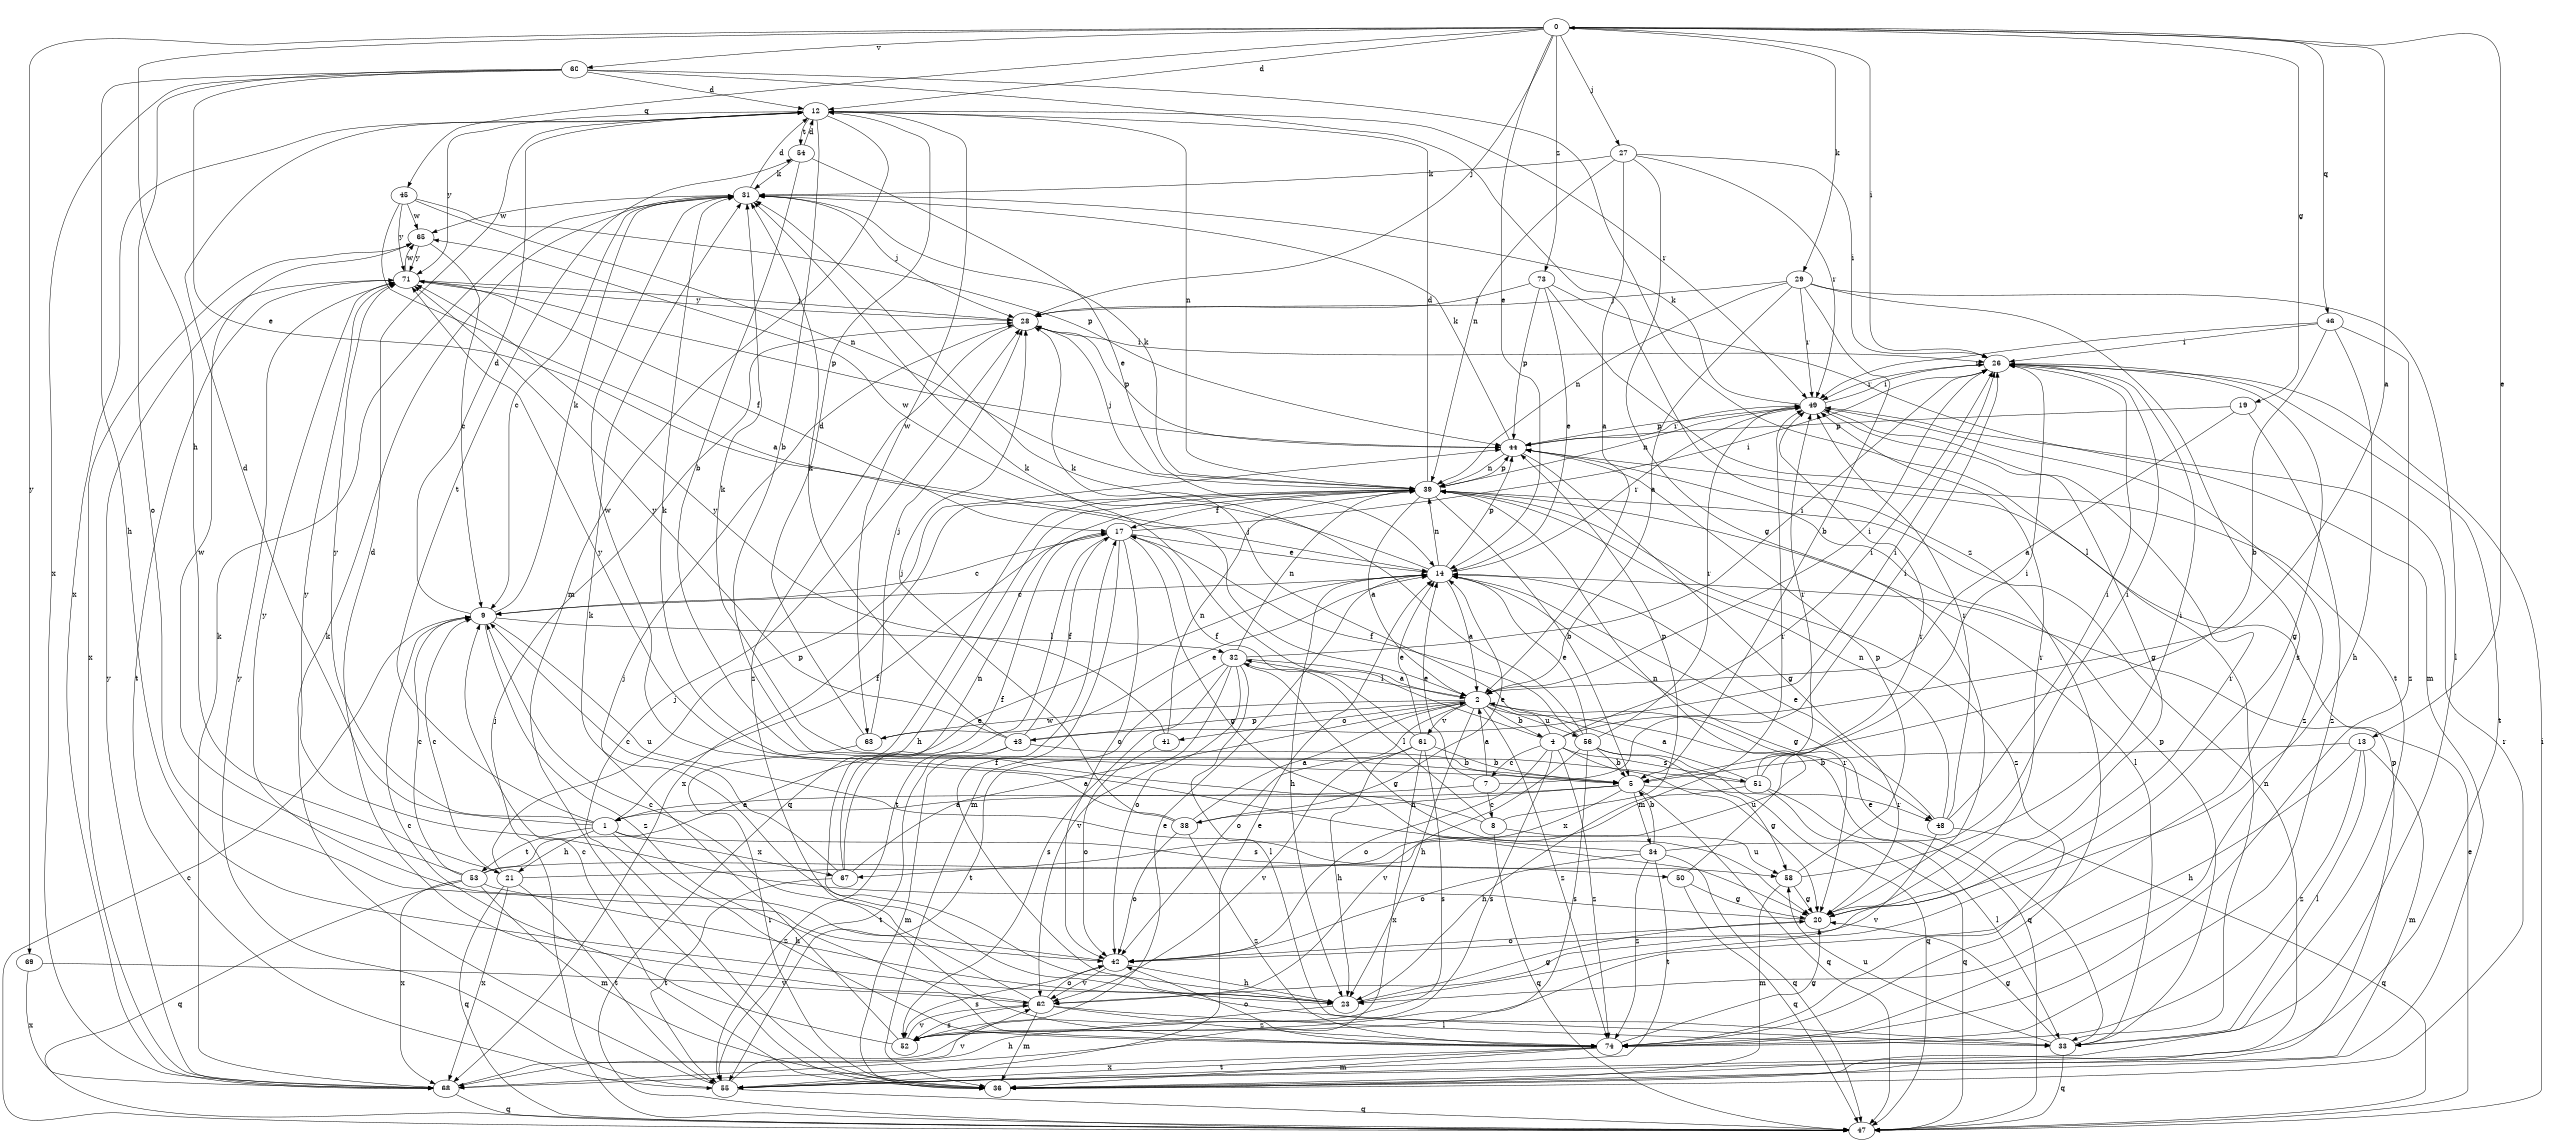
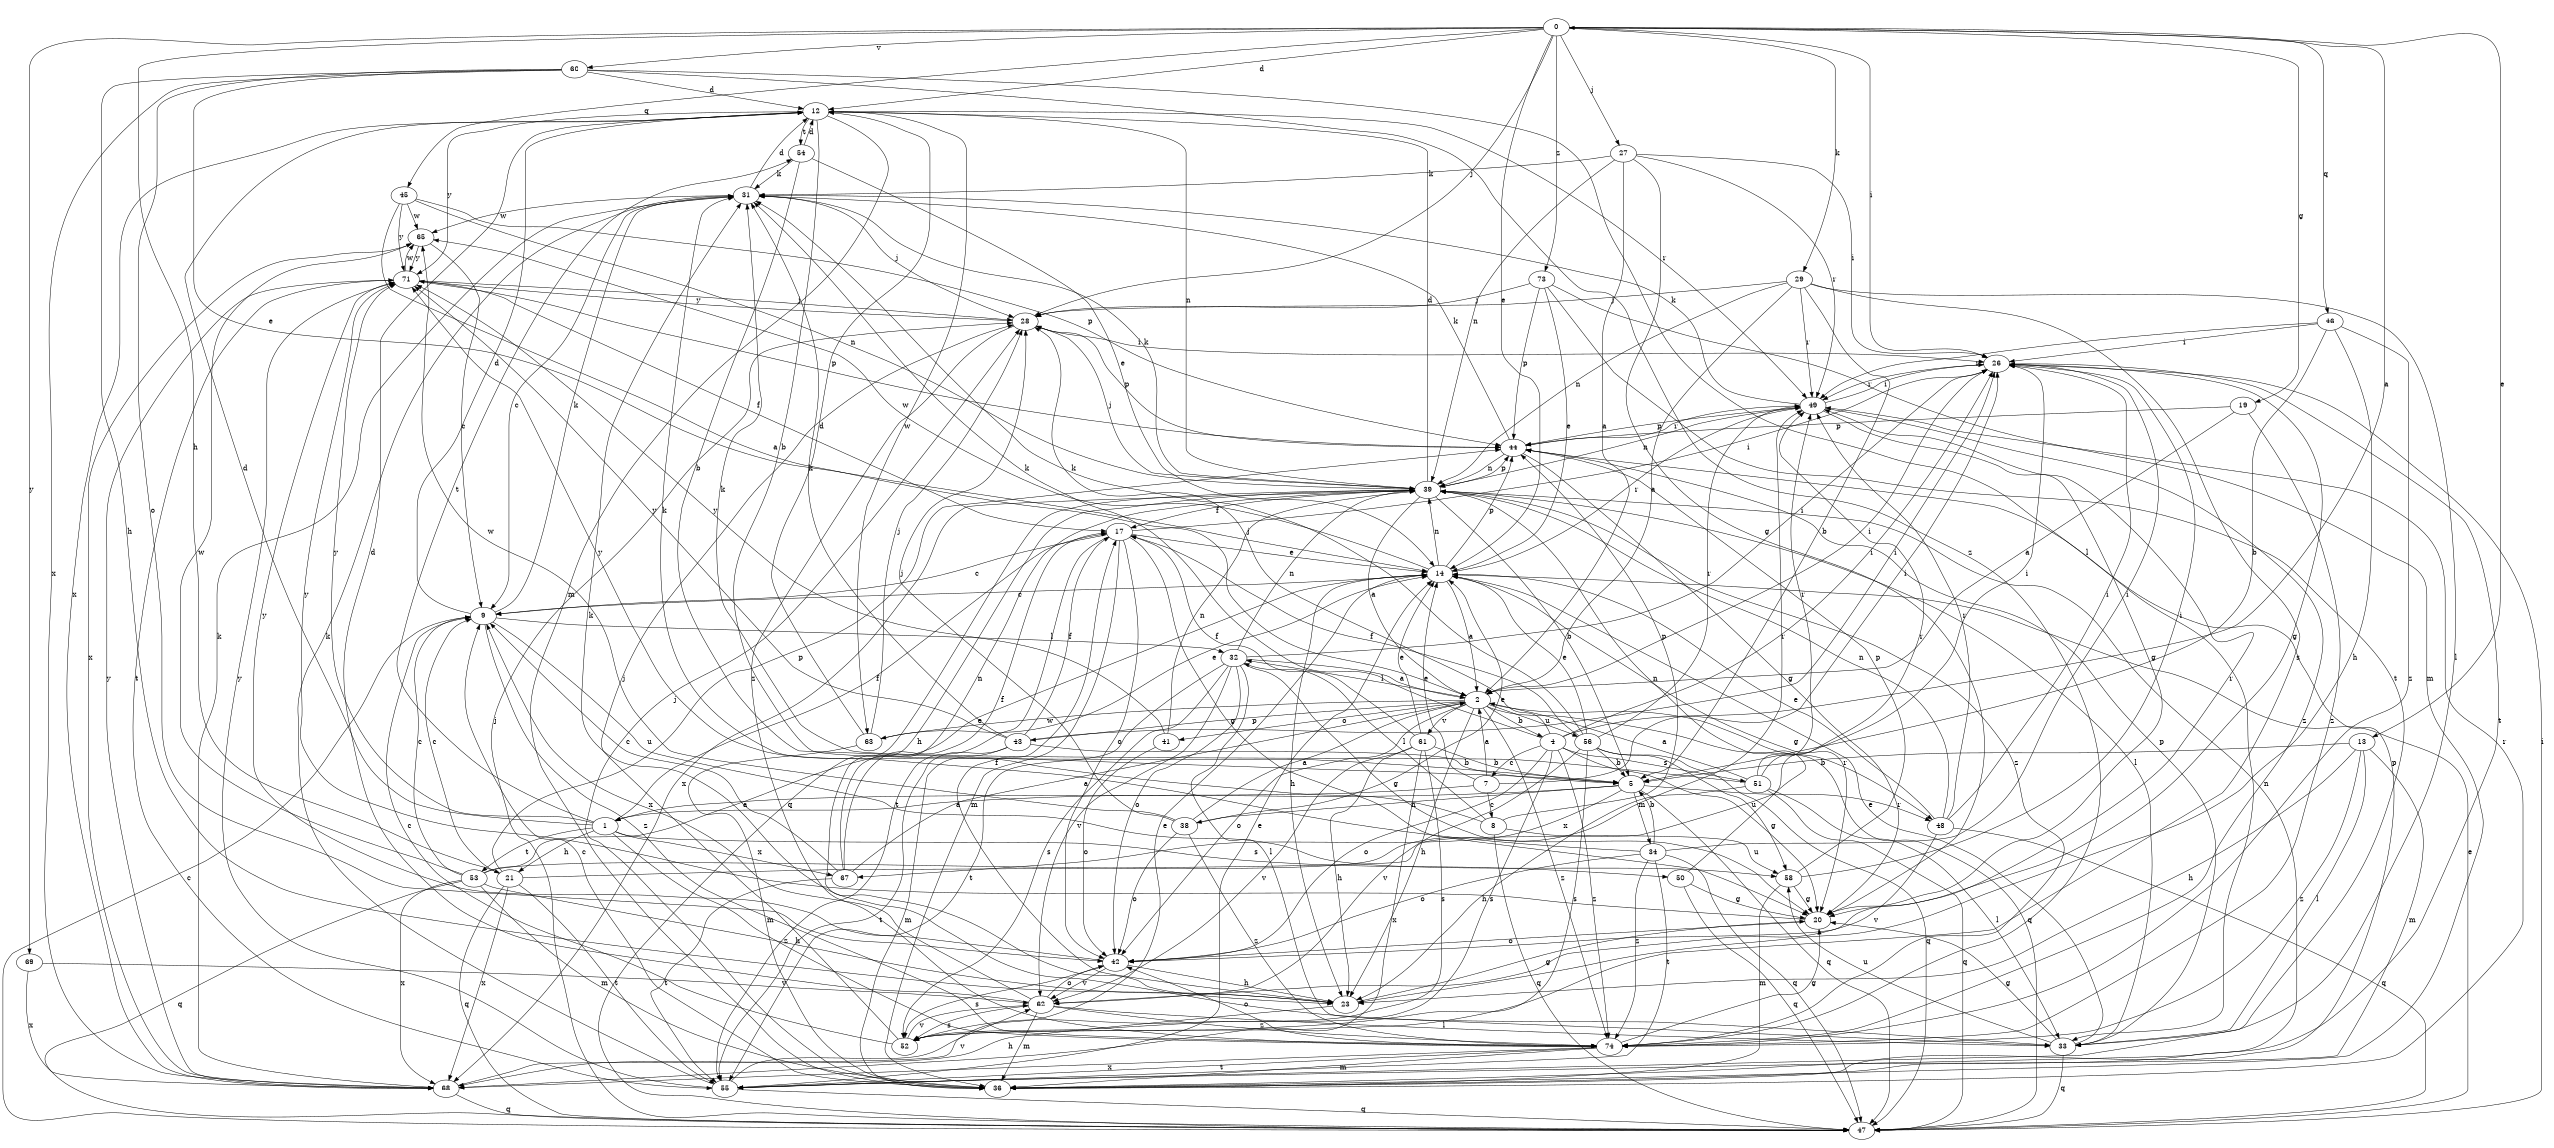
edge "20" -> "49": removed, label "r"
edge "38" -> "31": now "38" -> "65"
edge "62" -> "9": label "c" -> "x"
edge "63" -> "36": label "r" -> "m"
